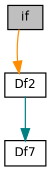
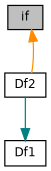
edge "if" -> "Df2": reversed
node "Df7": label "Df7" -> "Df1"
